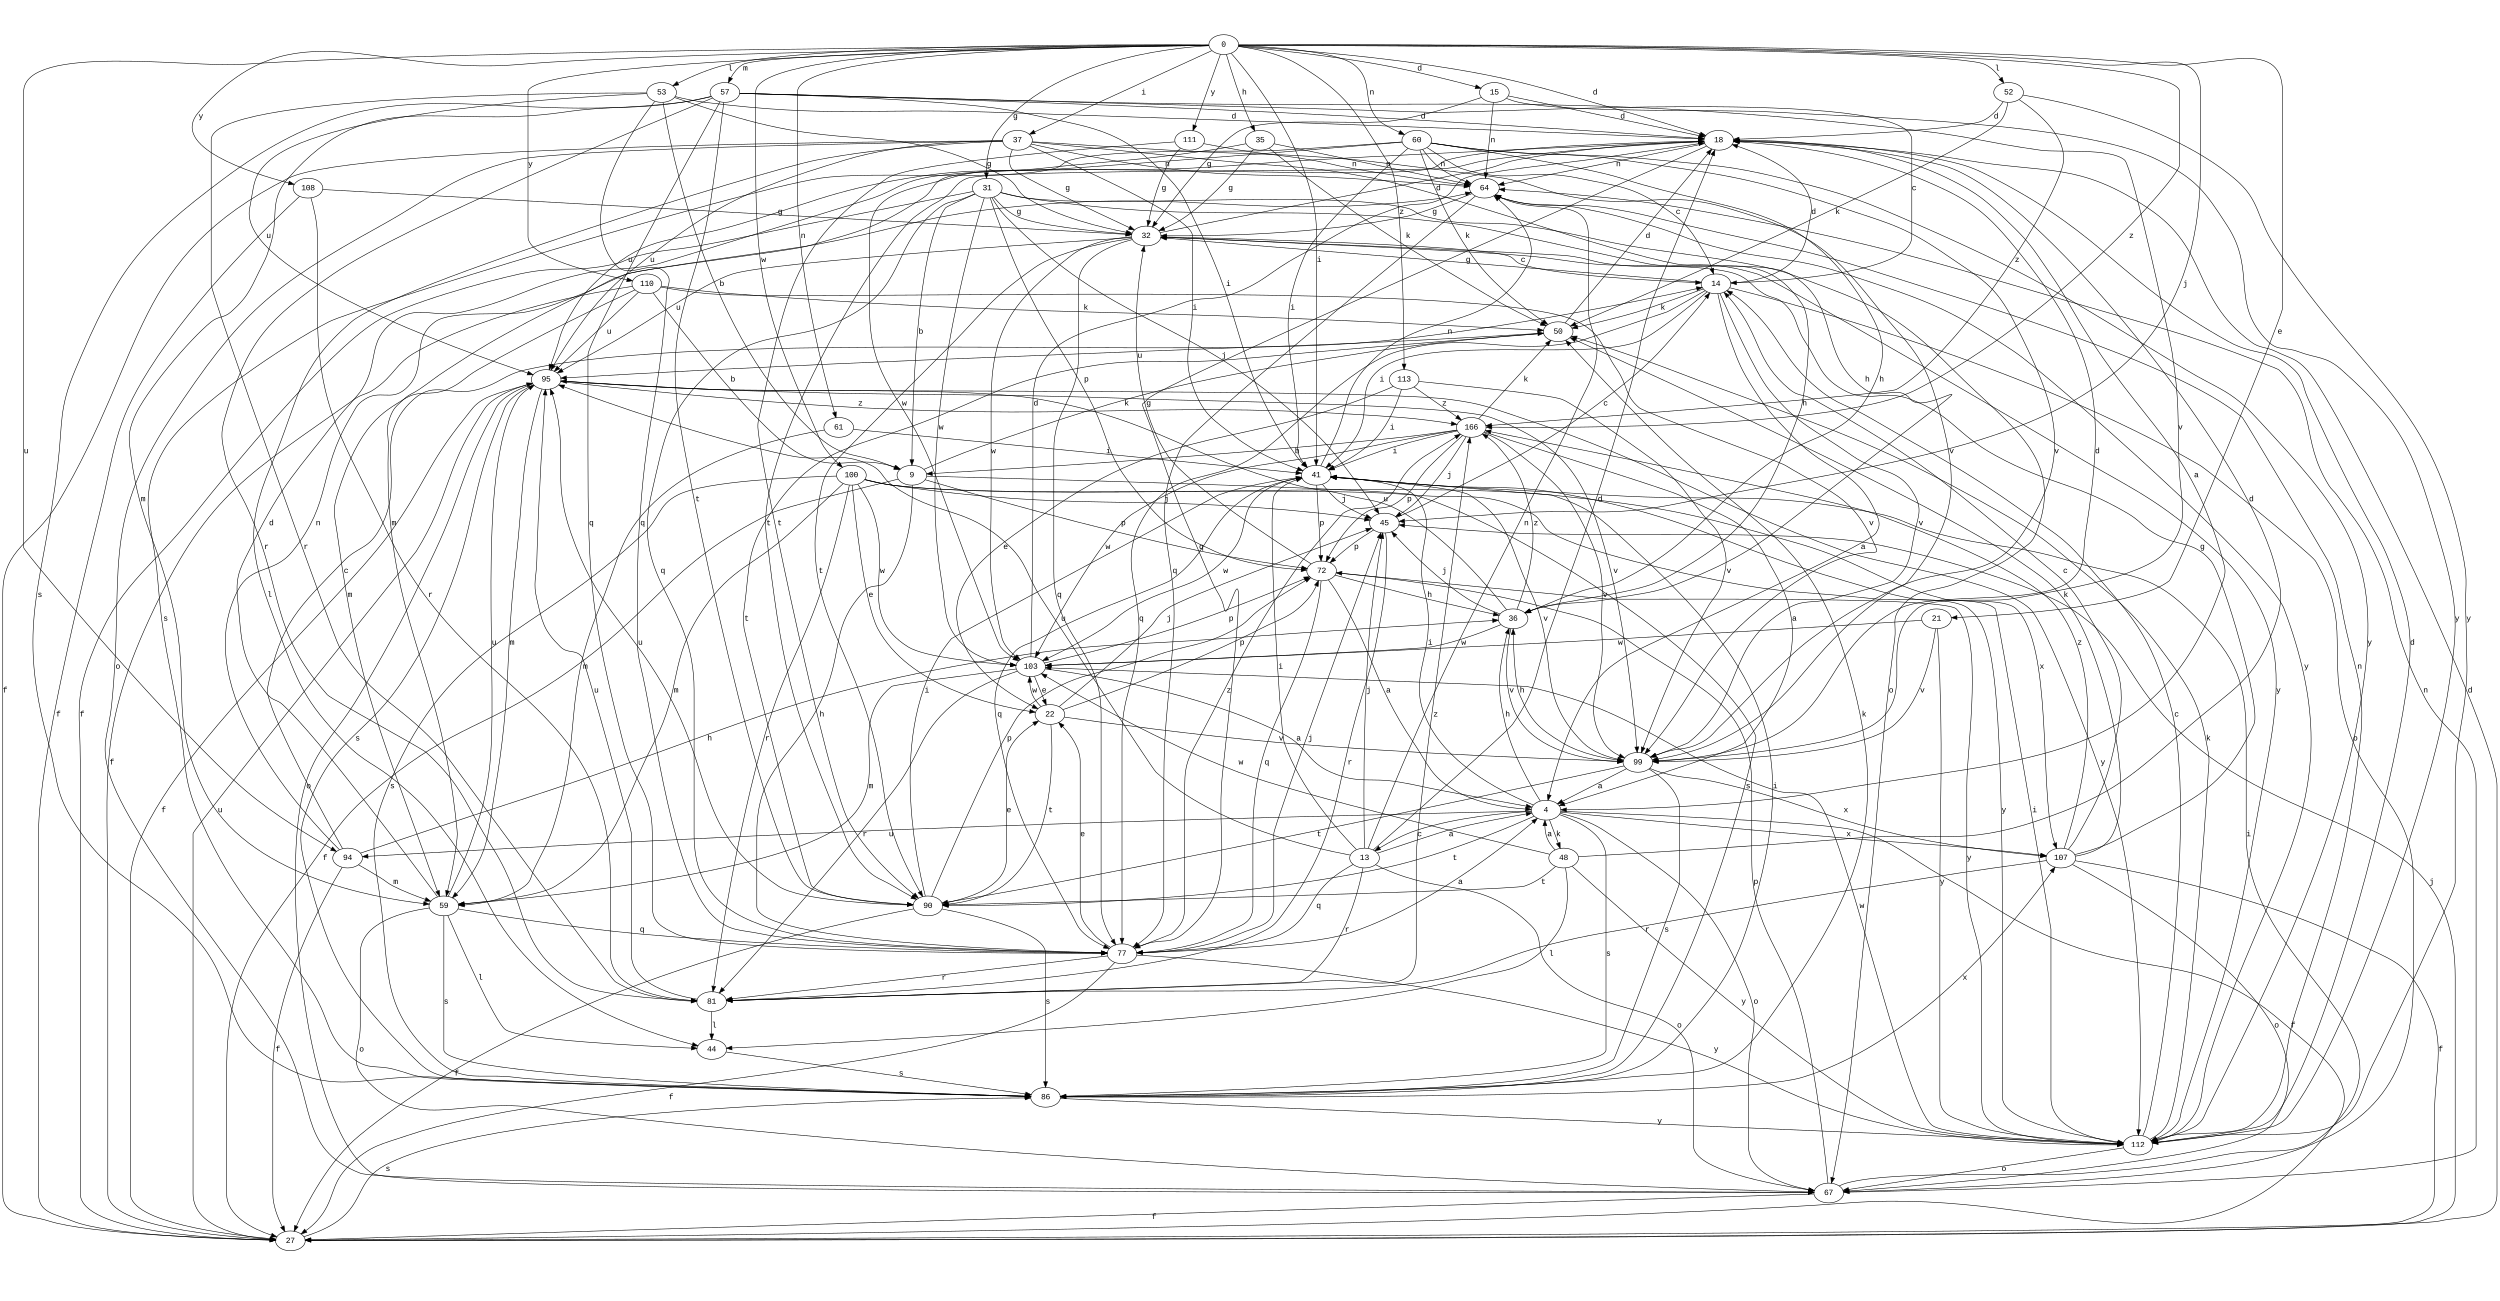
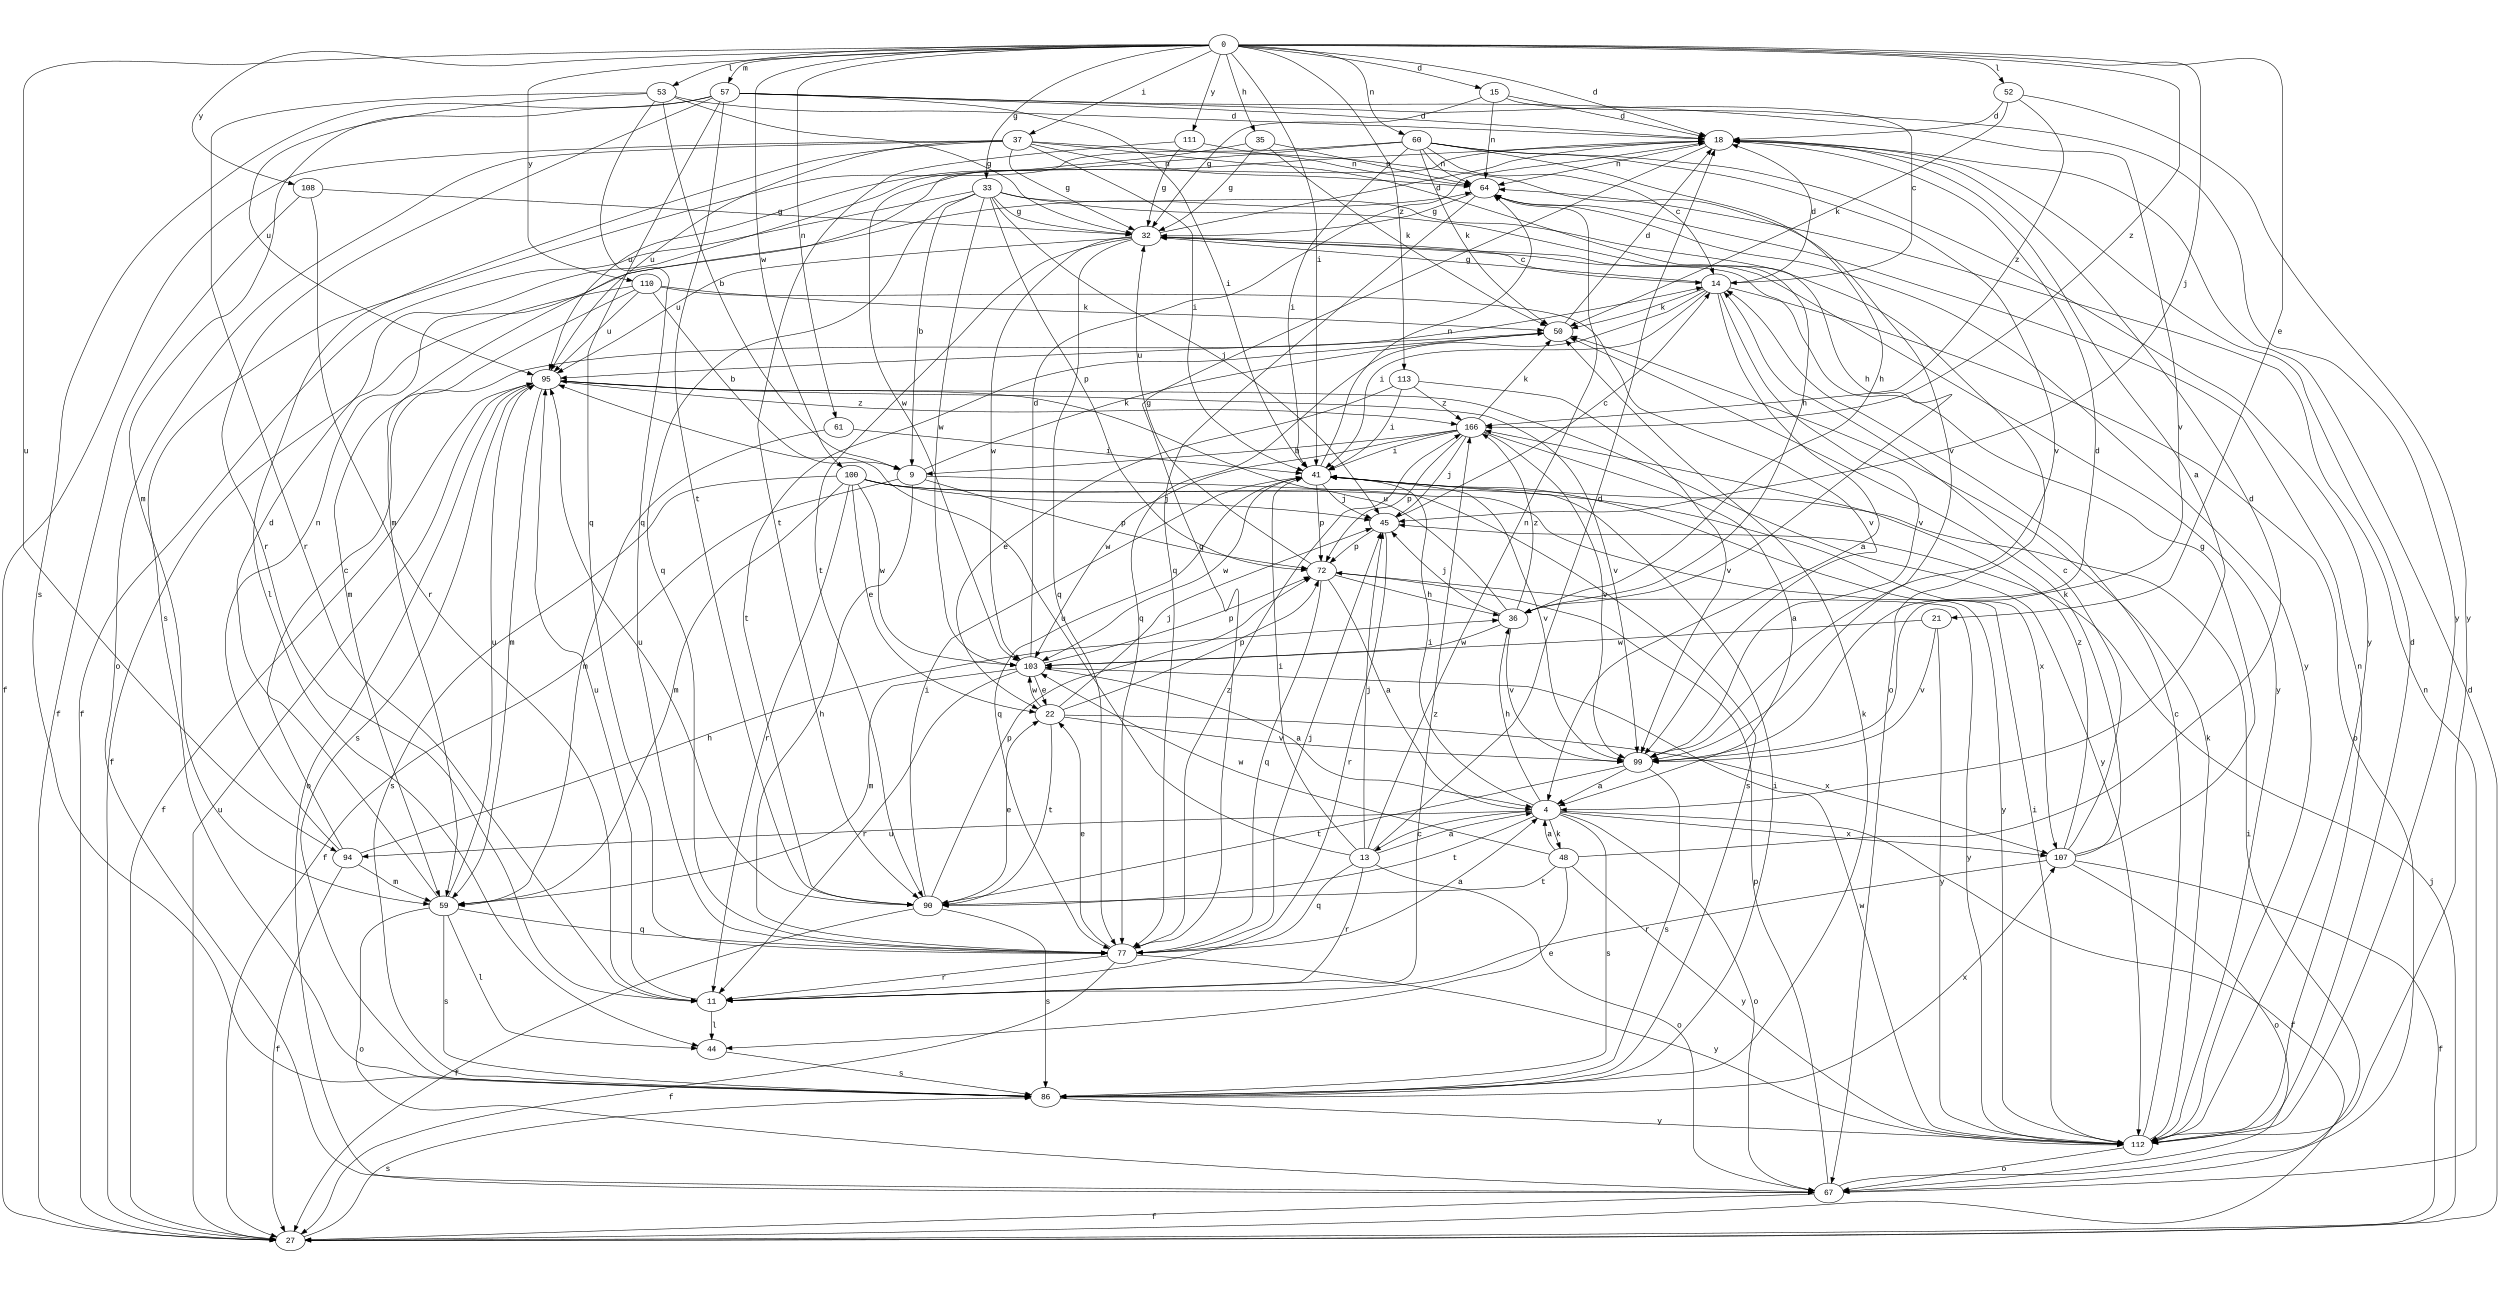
node "31": label "31" -> "33"
edge "18" -> "90": removed, label "t"
edge "99" -> "36": removed, label "h"
edge "99" -> "107": now "22" -> "107"
edge "48" -> "44": label "l" -> "e"
node "81": label "81" -> "11"
